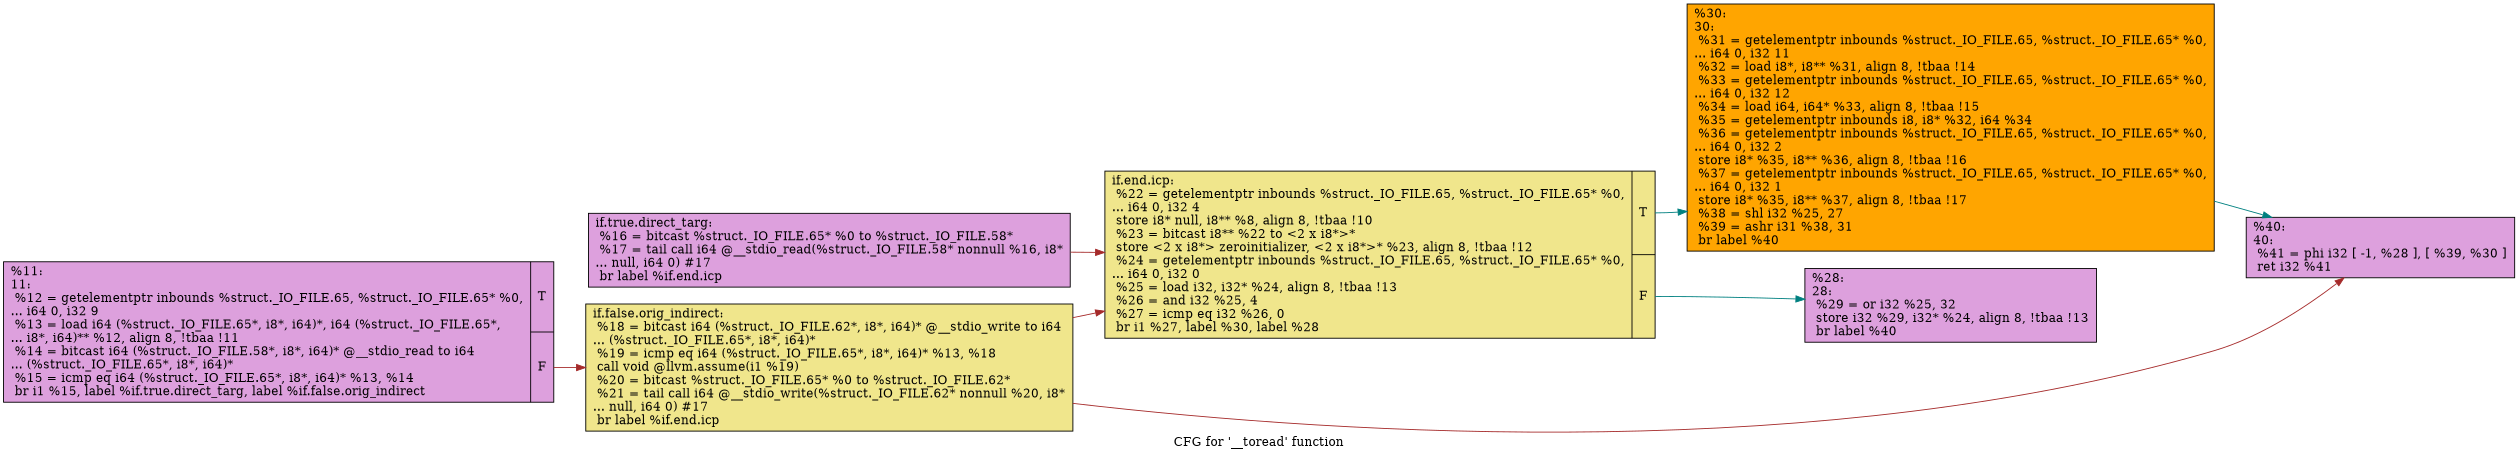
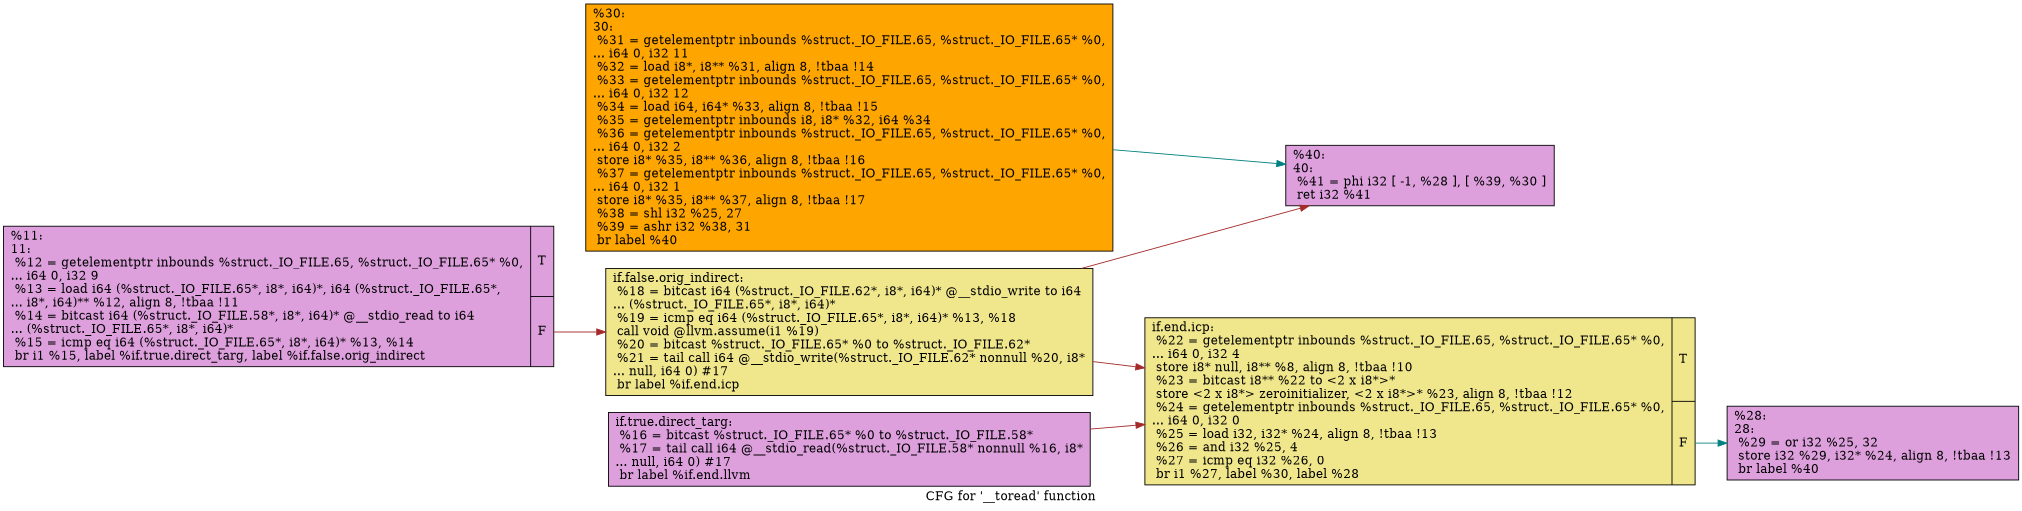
edge "if.end.icp:" -> "%30:": removed
node "%30:": text "%39 = ashr i31 %38, 31" -> "%39 = ashr i32 %38, 31"
node "if.true.direct_targ:": text "br label %if.end.icp" -> "br label %if.end.llvm"
